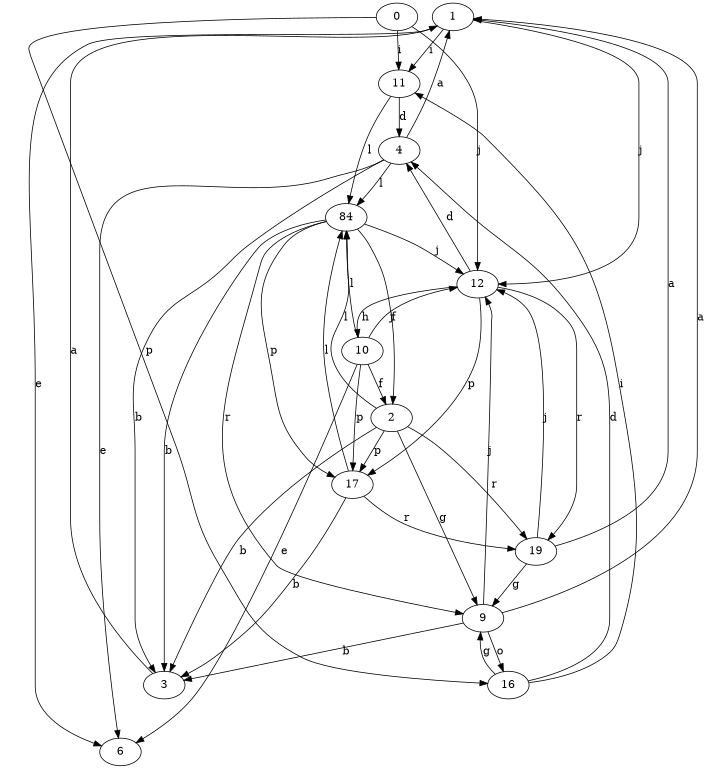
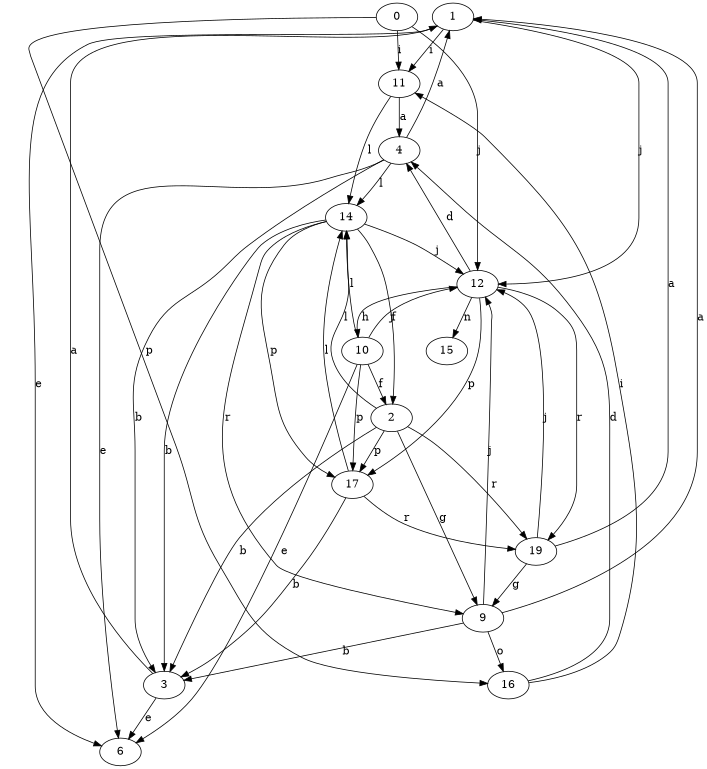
edge "11" -> "4": label "d" -> "a"
node "84": label "84" -> "14"
node "15": added
edge "16" -> "9": removed, label "g"
edge "3" -> "6": added, label "e"
